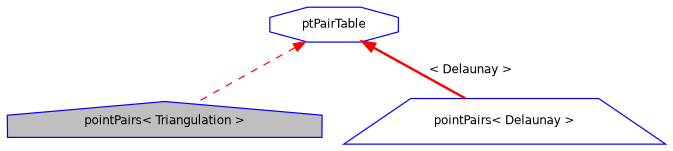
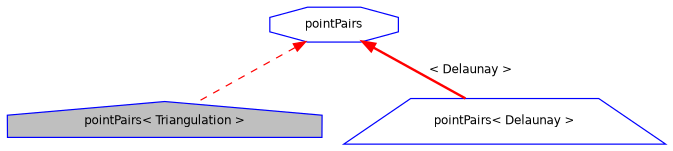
node "ptPairTable": label "ptPairTable" -> "pointPairs"
